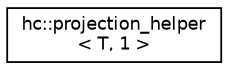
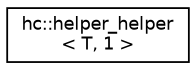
node "hc::projection_helper < T, 1 >": label "hc::projection_helper < T, 1 >" -> "hc::helper_helper < T, 1 >"
